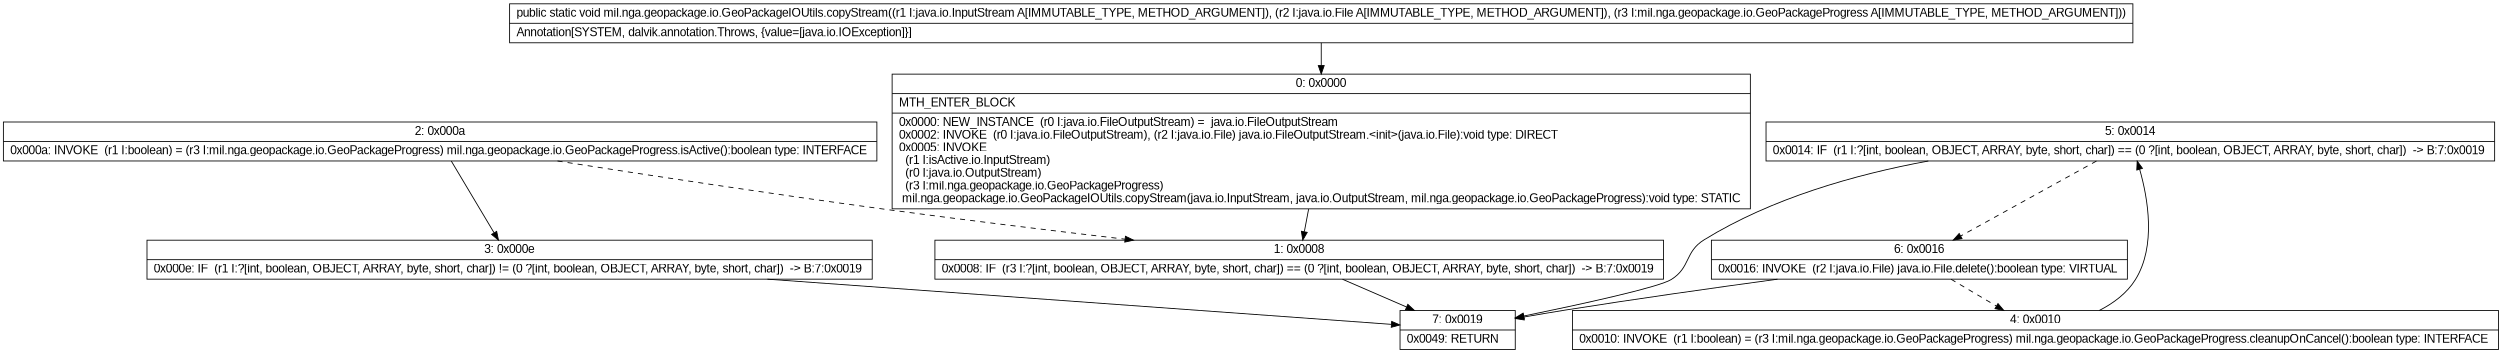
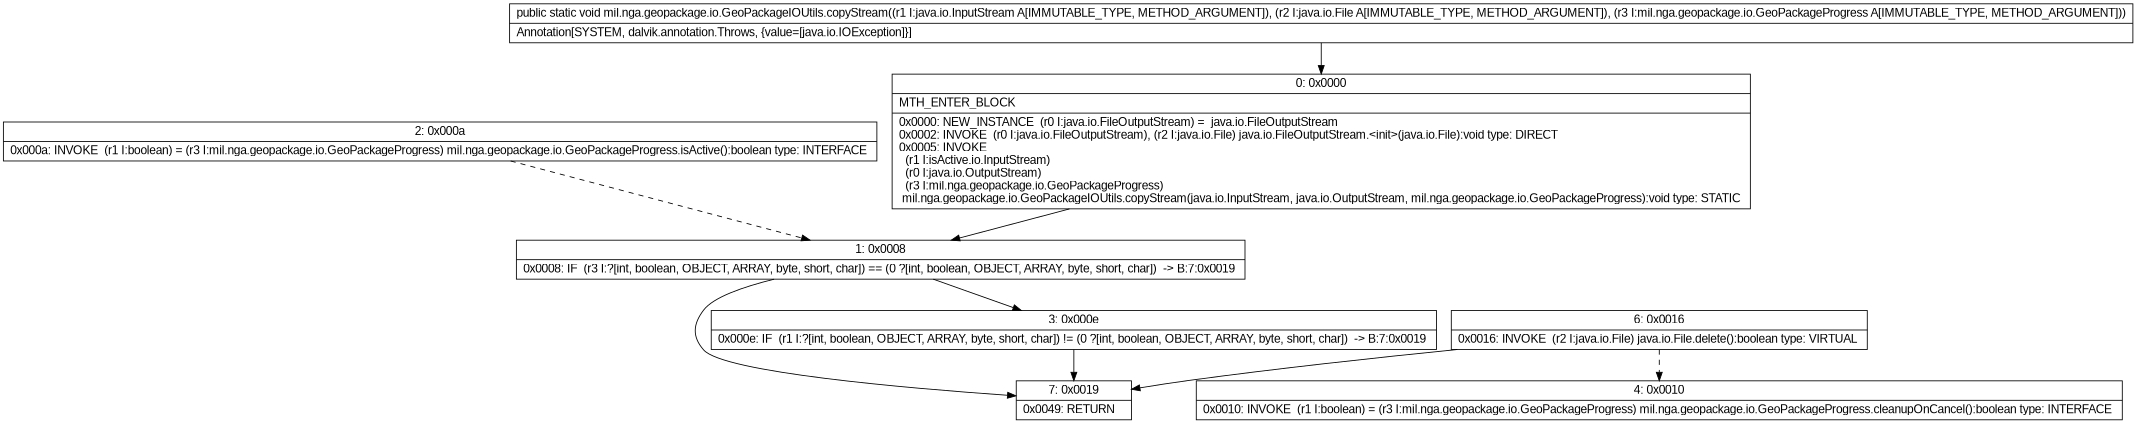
node "5: 0x0014": removed
edge "2: 0x000a" -> "3: 0x000e": now "1: 0x0008" -> "3: 0x000e"
